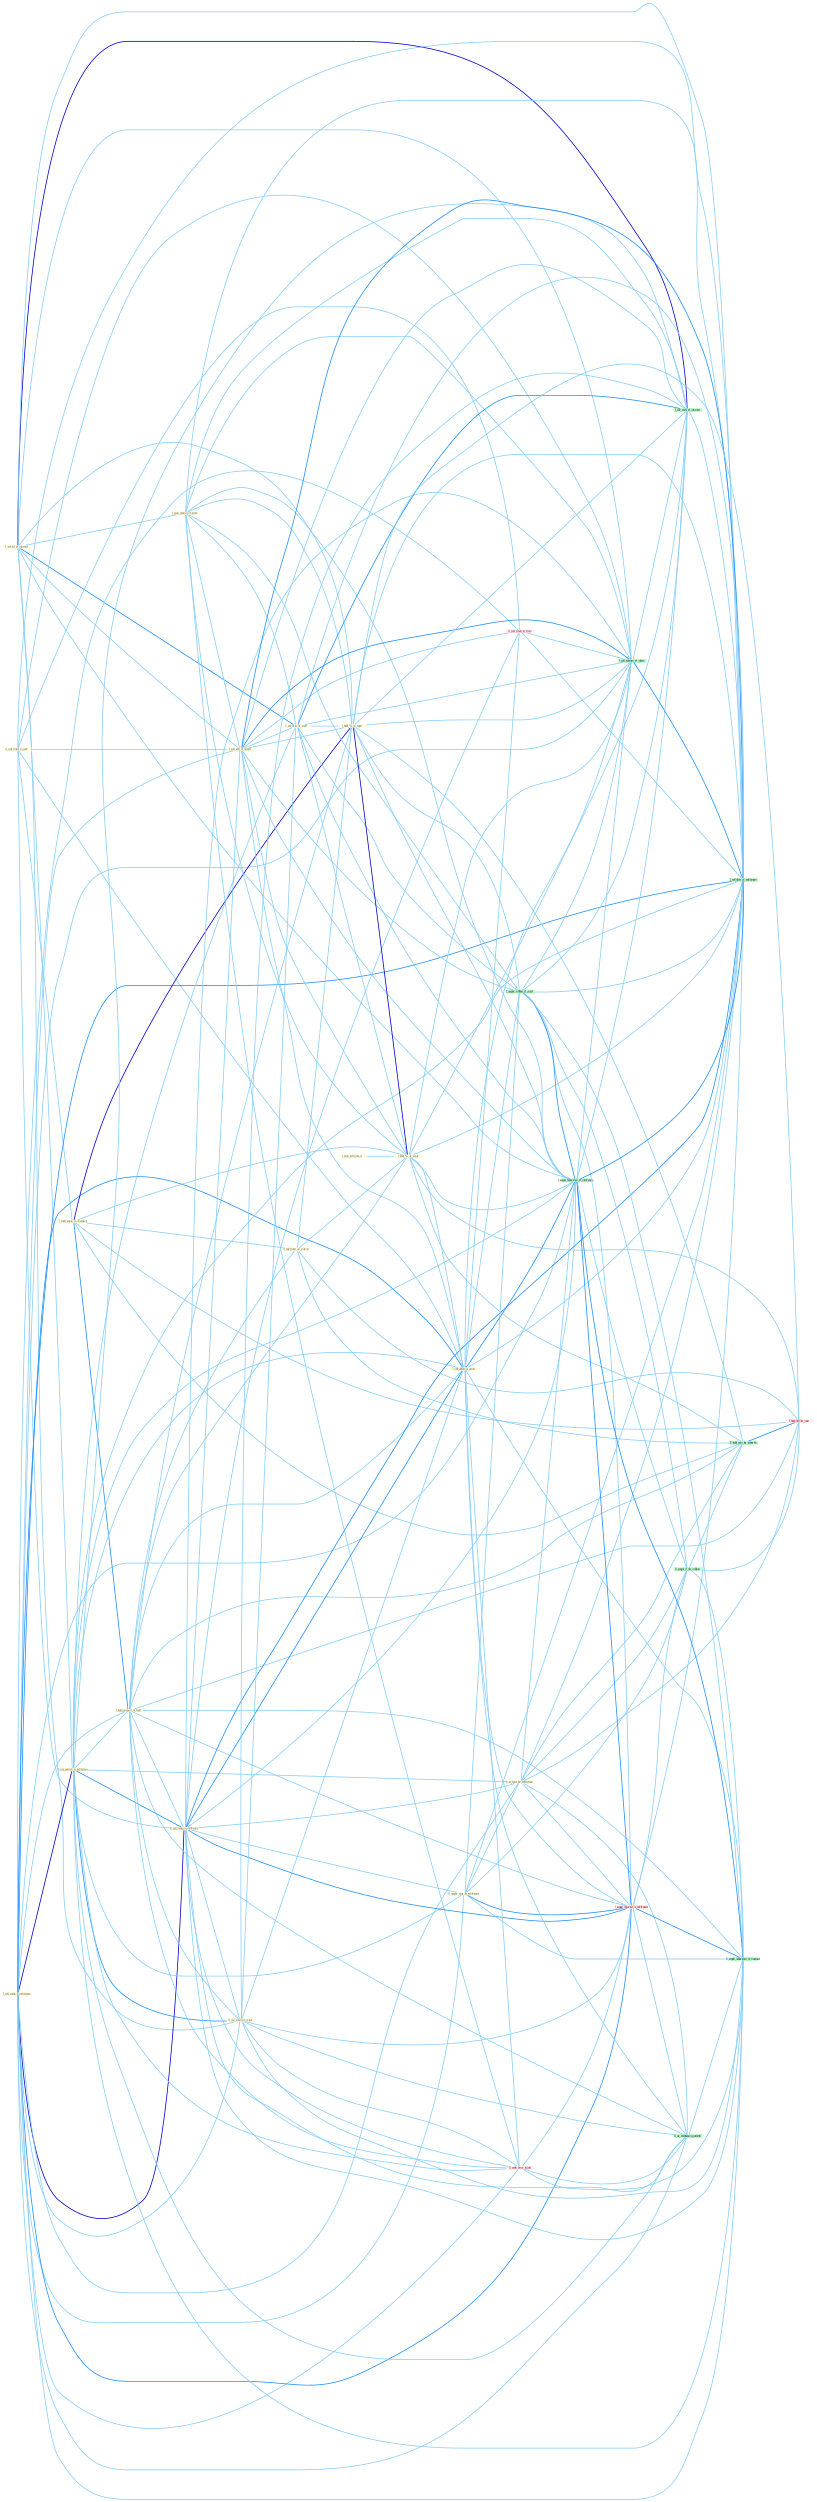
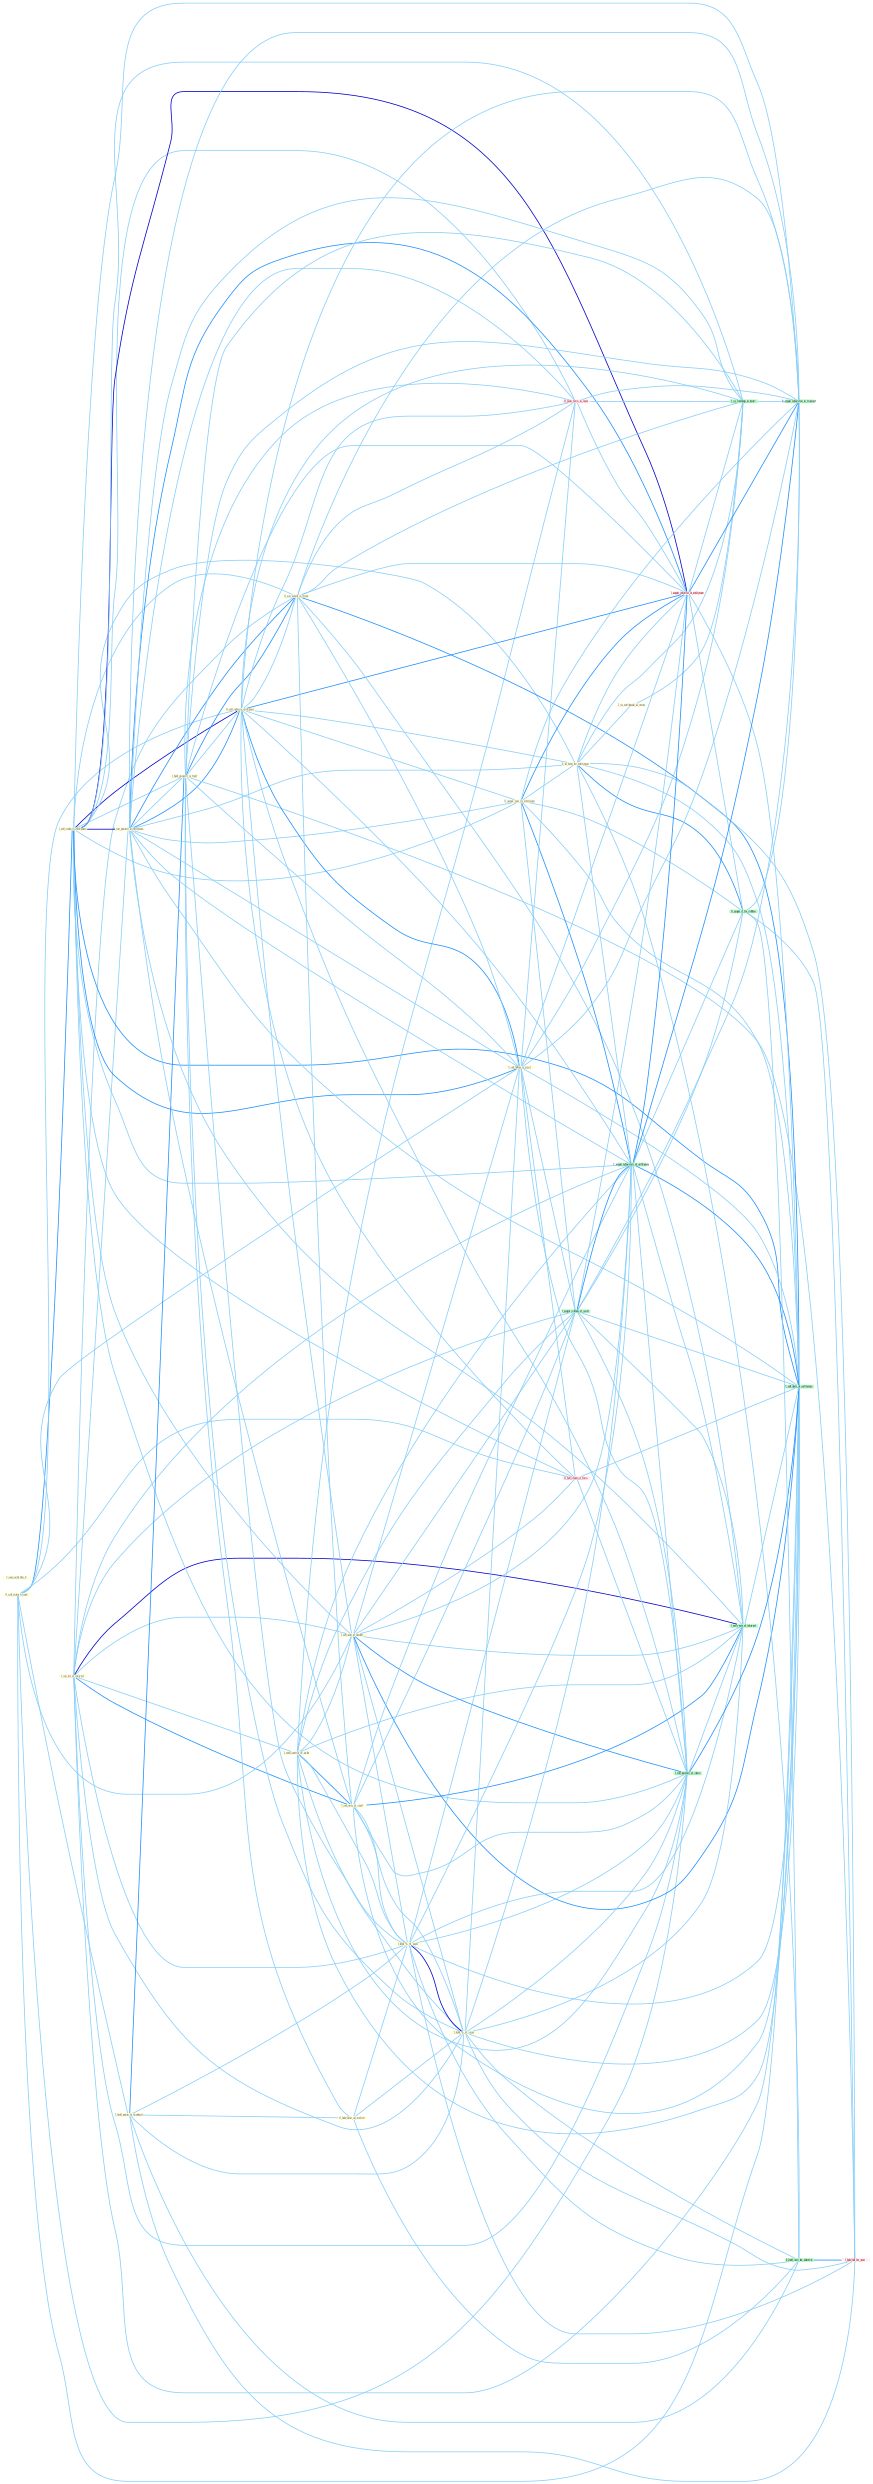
edge "1_acquir_interest_in_entitynam" -- "0_see_potenti_in_entitynam": added
edge "1_seek_control_of_airlin" -- "1_see_eros_of_staff": color #87cefa -> #1e90ff
node "0_us_earthquak_as_excus": added
edge "1_see_eros_of_staff" -- "1_sell_valu_of_basket": removed
edge "1_hold_%_of_capit" -- "0_hold_anyon_to_standard": color #0000cd -> #87cefa
edge "1_seen_noth_like_it" -- "1_hold_%_of_secur": now "1_see_lot_of_interest" -- "1_hold_%_of_secur"
edge "1_sell_stake_in_entitynam" -- "0_sell_stake_to_unit": added
edge "1_acquir_laboratori_of_entitynam" -- "1_sell_billion_in_asset": now "1_acquir_laboratori_of_entitynam" -- "0_acquir_year_by_entitynam"
edge "1_sell_divis_of_entitynam" -- "0_sell_sedan_in_entitynam": now "1_sell_divis_of_entitynam" -- "0_see_volatil_in_stock"
edge "0_hold_hear_on_matter" -- "1_hold_bill_for_year": removed
edge "1_acquir_million_of_asset" -- "1_see_lot_of_interest": added
edge "0_hold_rate_for_advertis" -- "1_hold_properti_in_field": removed
edge "0_acquir_it_for_million" -- "0_us_base_for_entitynam": color #87cefa -> #1e90ff
edge "1_hold_properti_in_field" -- "0_see_volatil_in_stock": color #87cefa -> #1e90ff
node "0_us_techniqu_in_potenti": label "0_us_techniqu_in_potenti" -> "0_us_techniqu_in_heart"
node "0_seek_term_in_bid": label "0_seek_term_in_bid" -> "0_seek_term_in_reviv"
edge "1_acquir_interest_in_entitynam" -- "1_sell_stake_in_entitynam": color #1e90ff -> #0000cd
